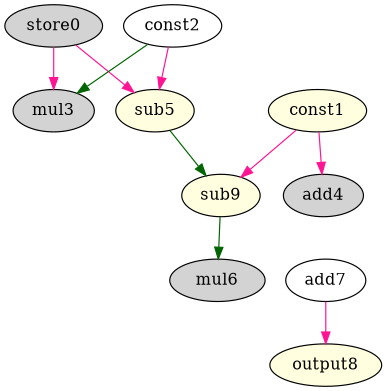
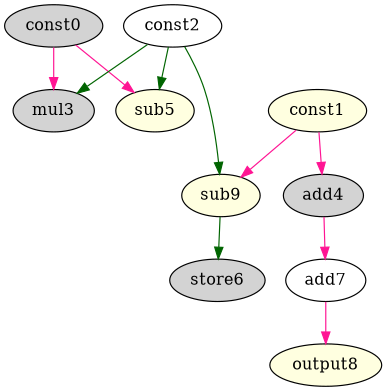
node "store0": label "store0" -> "const0"
edge "const2" -> "sub5": color deeppink -> darkgreen
edge "sub5" -> "sub9": now "const2" -> "sub9"
edge "add4" -> "add7": added
node "mul6": label "mul6" -> "store6"
